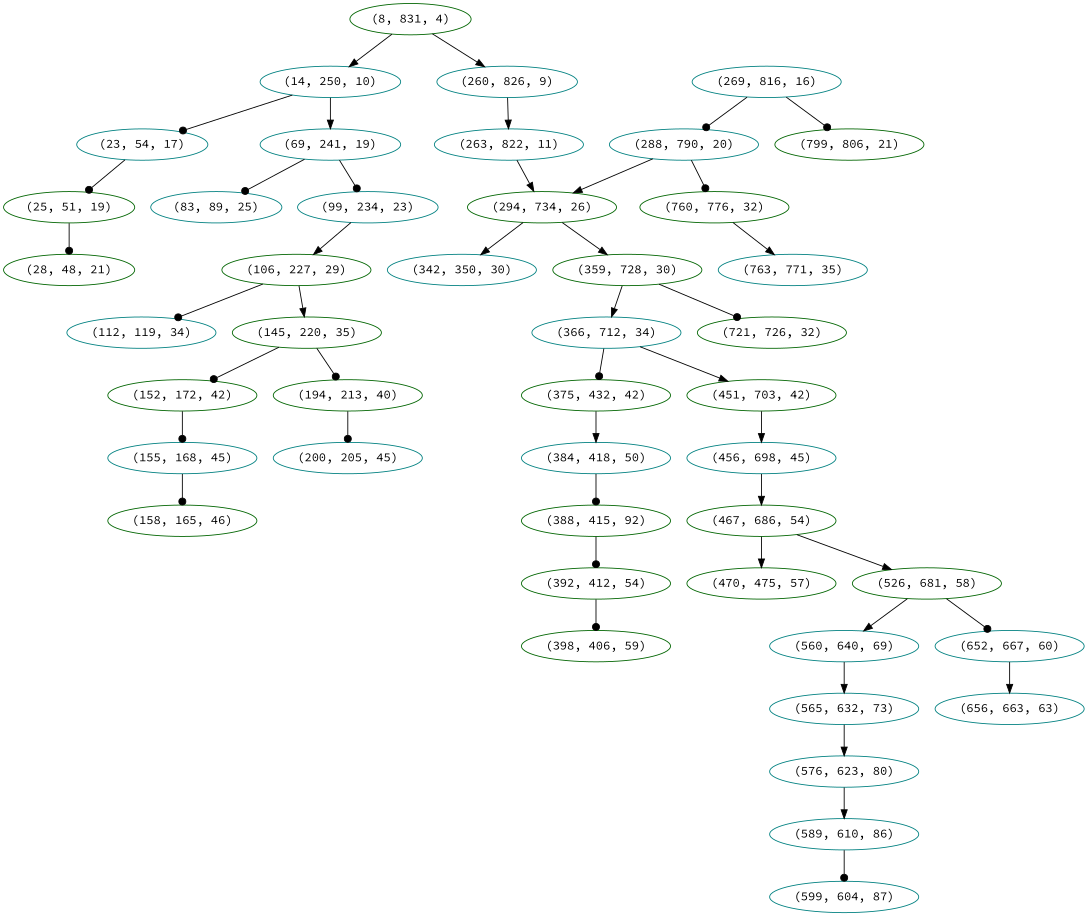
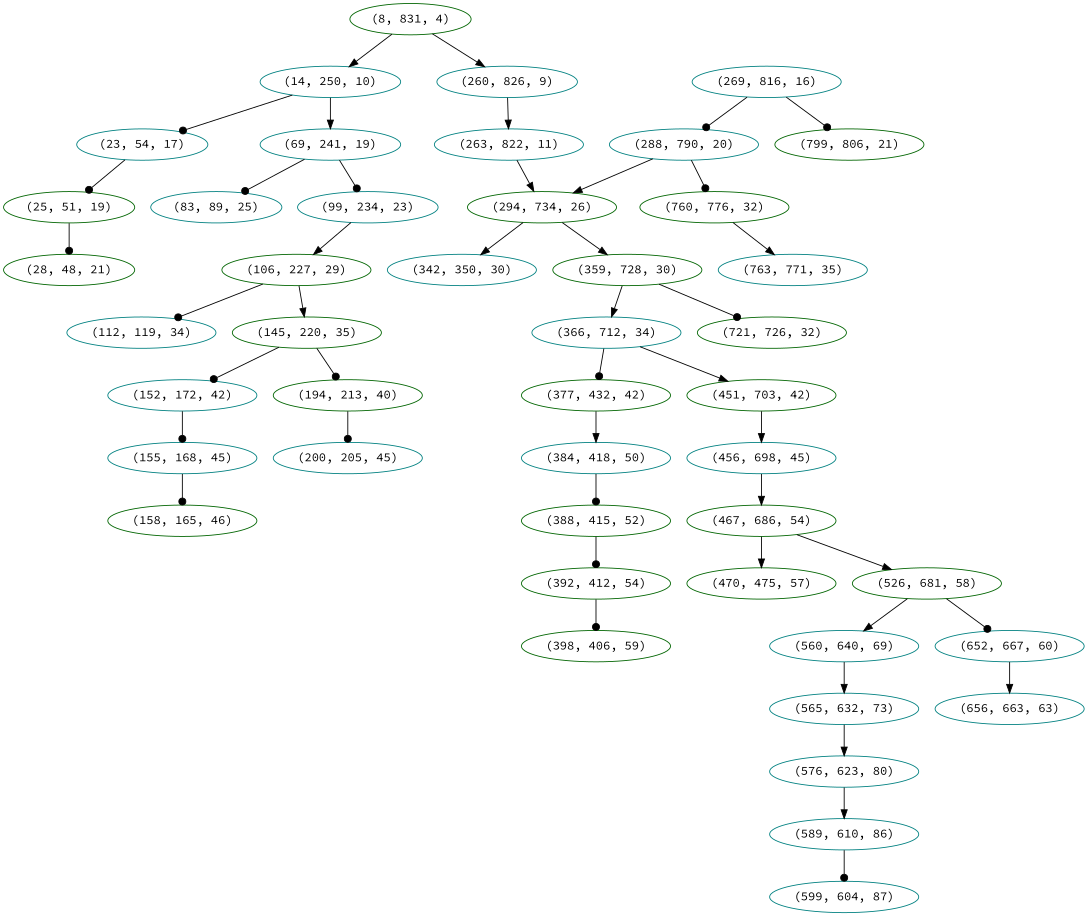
node "(152, 172, 42)": color darkgreen -> teal
node "(375, 432, 42)": label "(375, 432, 42)" -> "(377, 432, 42)"
node "(388, 415, 92)": label "(388, 415, 92)" -> "(388, 415, 52)"
